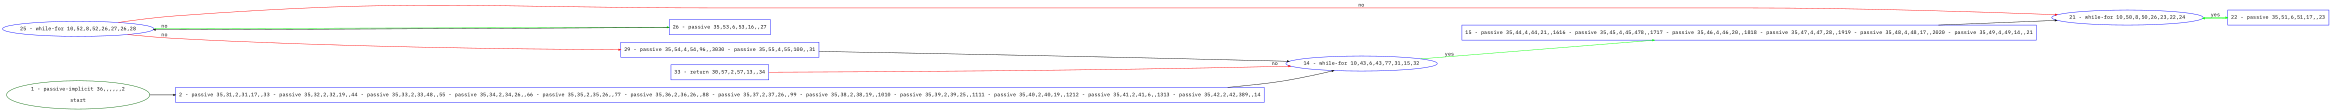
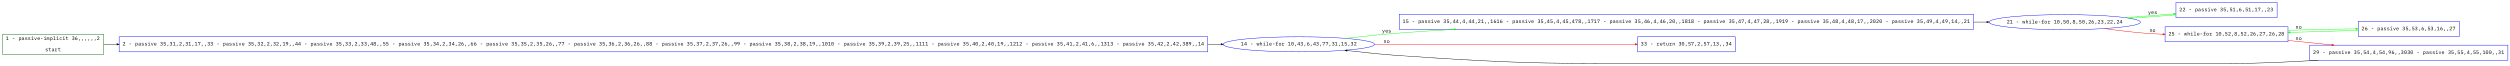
edge "25 - while-for 10,52,8,52,26,27,26,28" -> "21 - while-for 10,50,8,50,26,23,22,24": reversed
node "25 - while-for 10,52,8,52,26,27,26,28": shape ellipse -> box
edge "26 - passive 35,53,6,53,16,,27" -> "25 - while-for 10,52,8,52,26,27,26,28": color #000000 -> #00ff00
edge "33 - return 30,57,2,57,13,,34" -> "14 - while-for 10,43,6,43,77,31,15,32": reversed
node "1 - passive-implicit 36,,,,,,2 start": shape ellipse -> box
